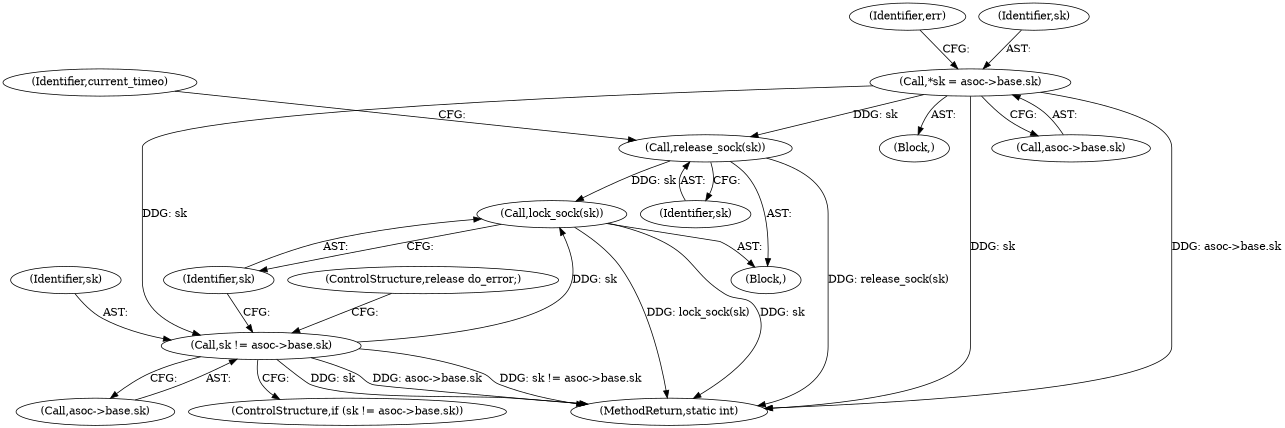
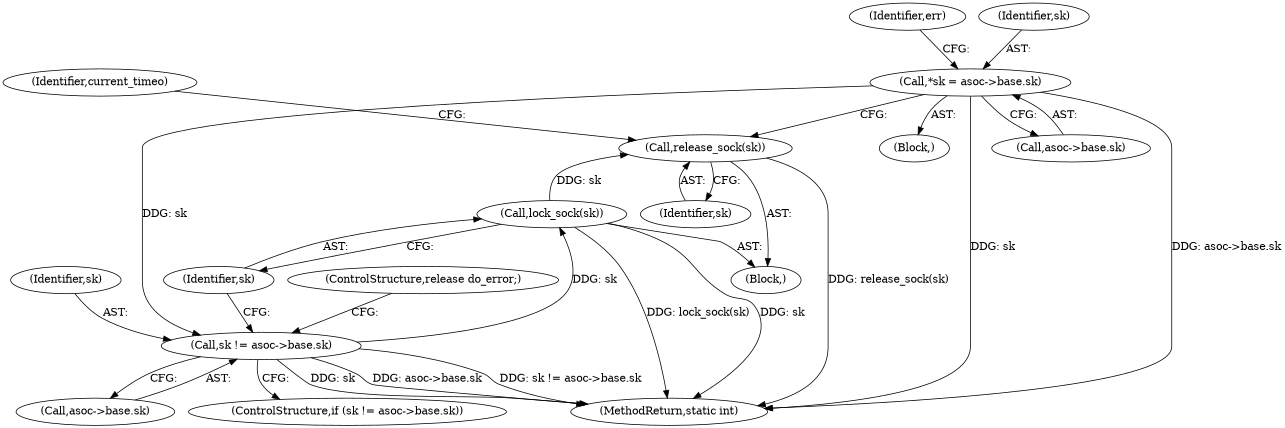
edge "(Call,*sk = asoc->base.sk)" -> "(Call,release_sock(sk))": label "DDG: sk" -> "CFG: "
edge "(Call,release_sock(sk))" -> "(Call,lock_sock(sk))": reversed
